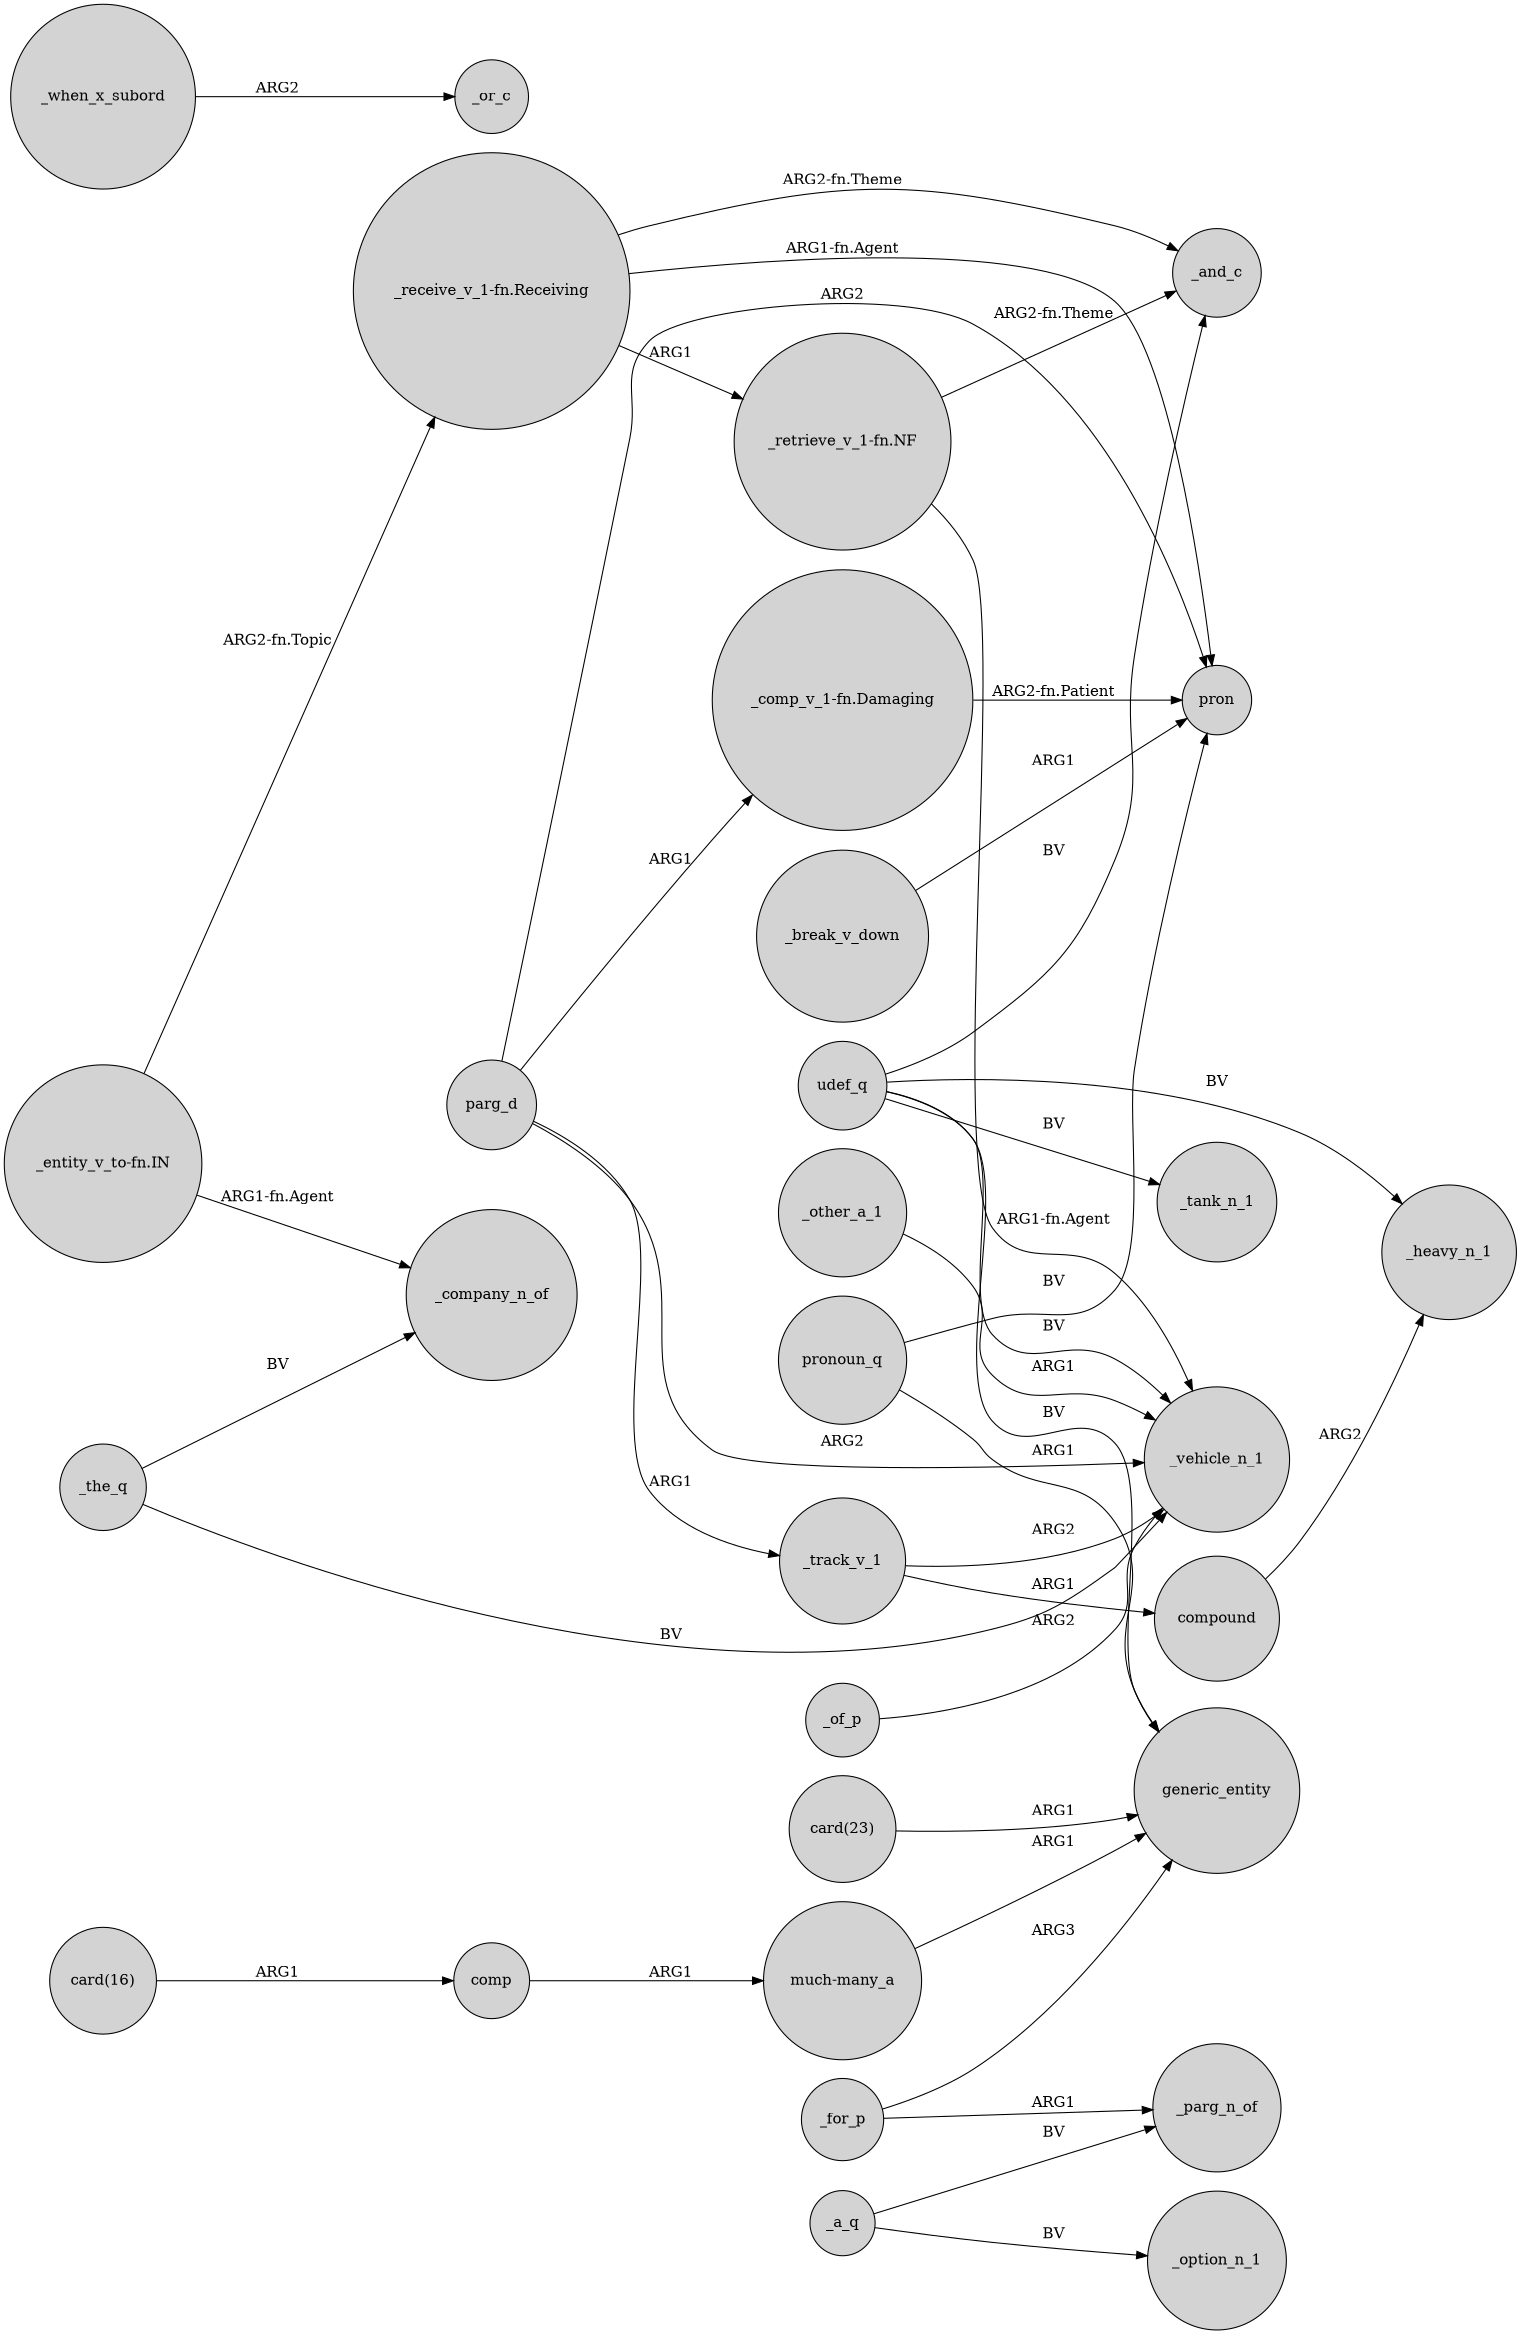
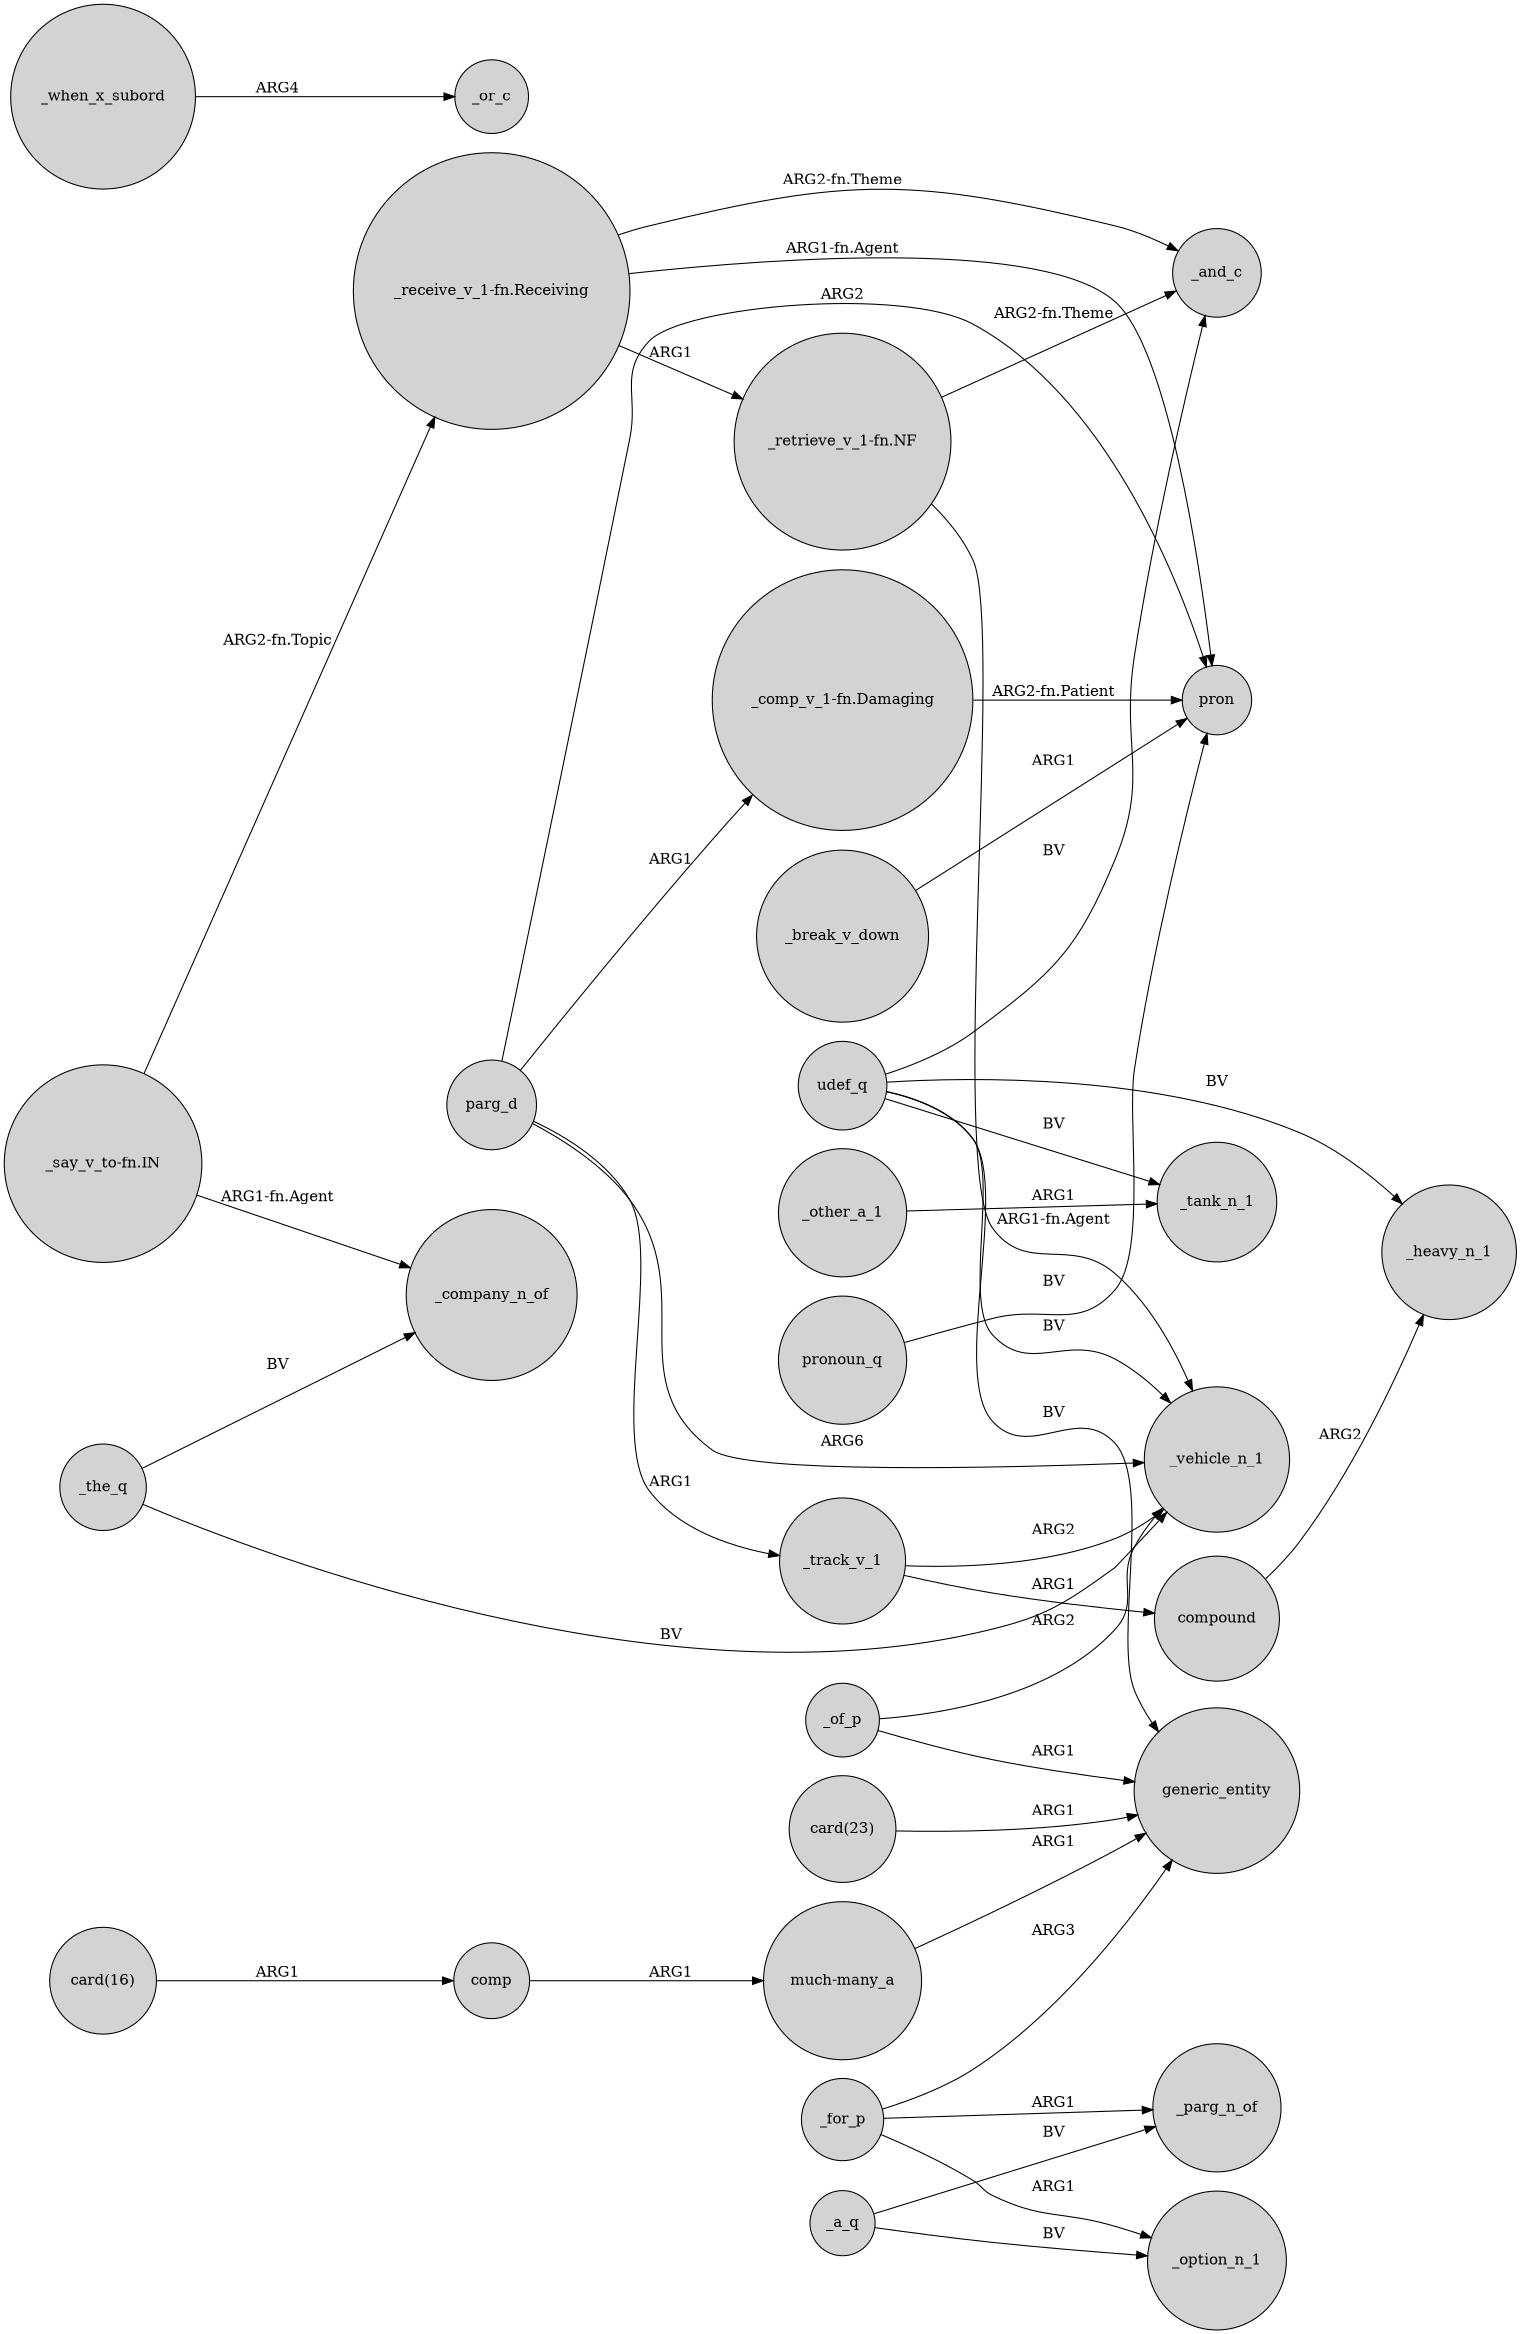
edge "_when_x_subord" -> "_or_c": label "ARG2" -> "ARG4"
node "_entity_v_to-fn.IN": label "_entity_v_to-fn.IN" -> "_say_v_to-fn.IN"
edge "_other_a_1" -> "_vehicle_n_1": now "_other_a_1" -> "_tank_n_1"
edge "parg_d" -> "_vehicle_n_1": label "ARG2" -> "ARG6"
edge "pronoun_q" -> "generic_entity": now "_of_p" -> "generic_entity"
edge "_for_p" -> "_option_n_1": added, label "ARG1"
